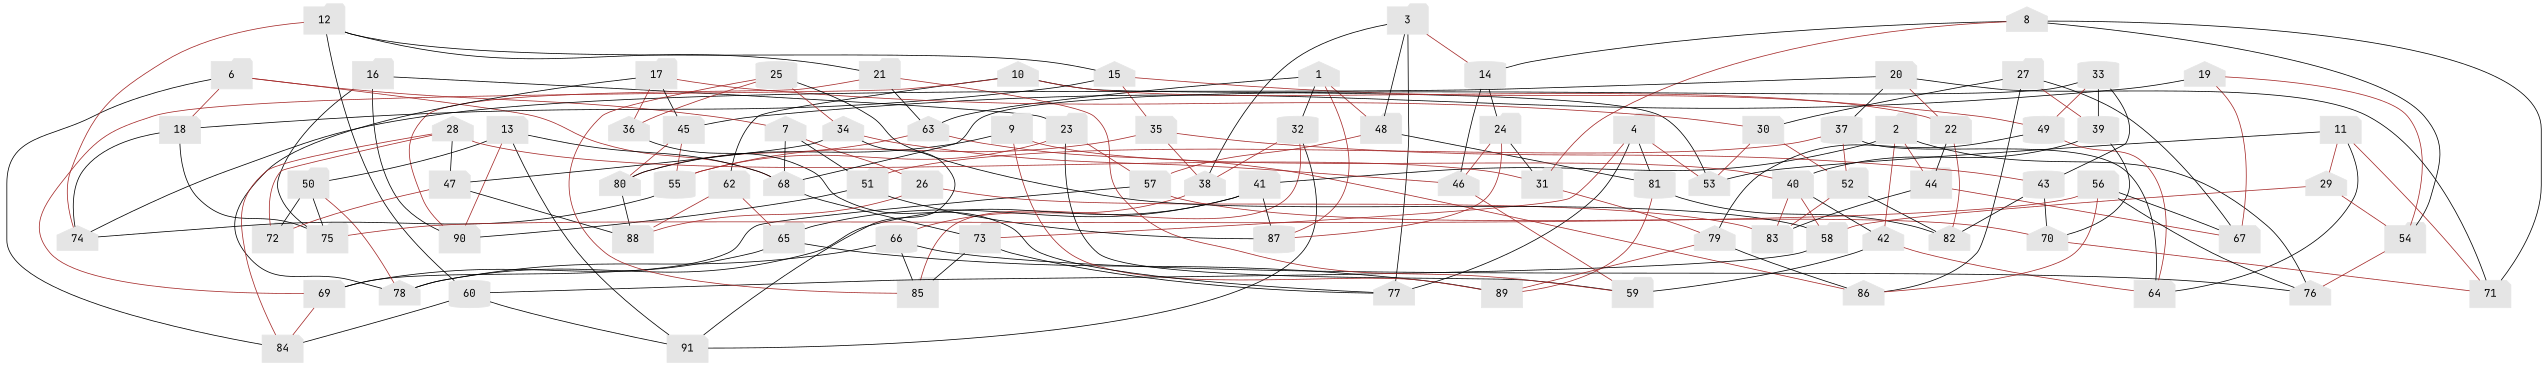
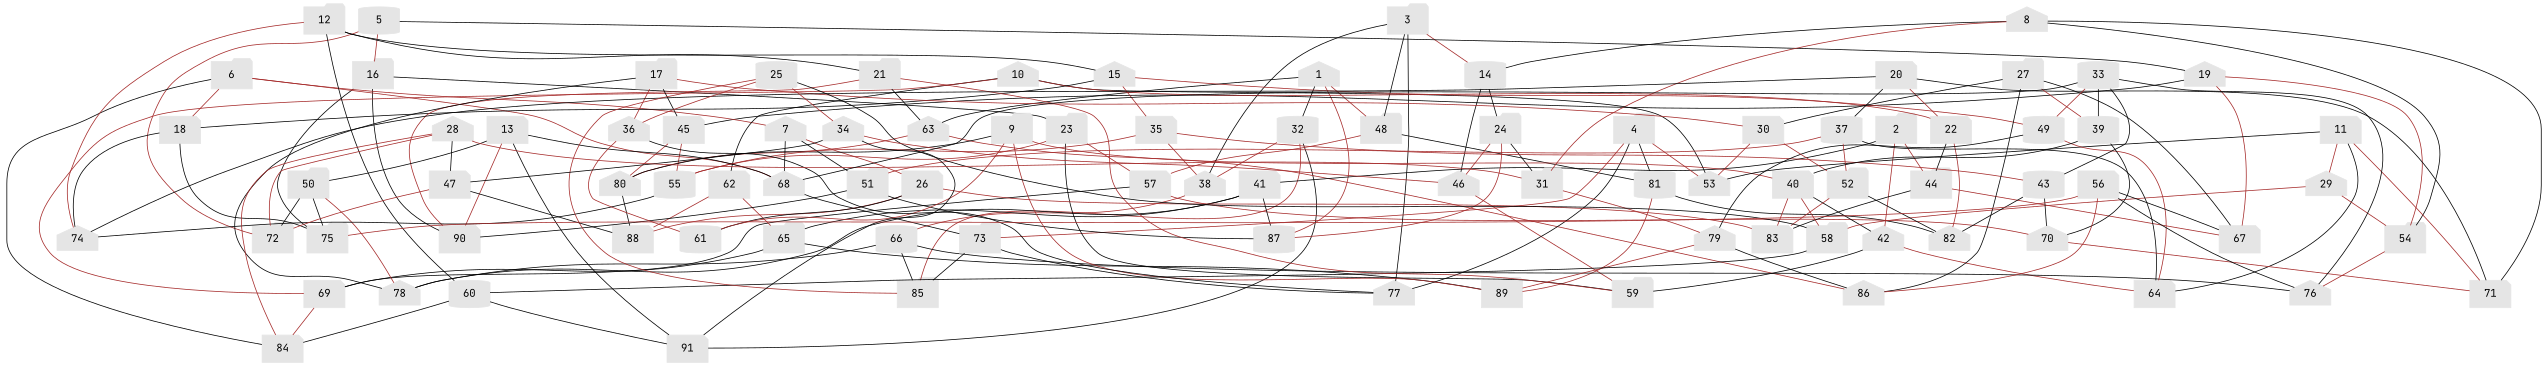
node "5": added
edge "2" -- "76": now "33" -- "76"
node "61": added
